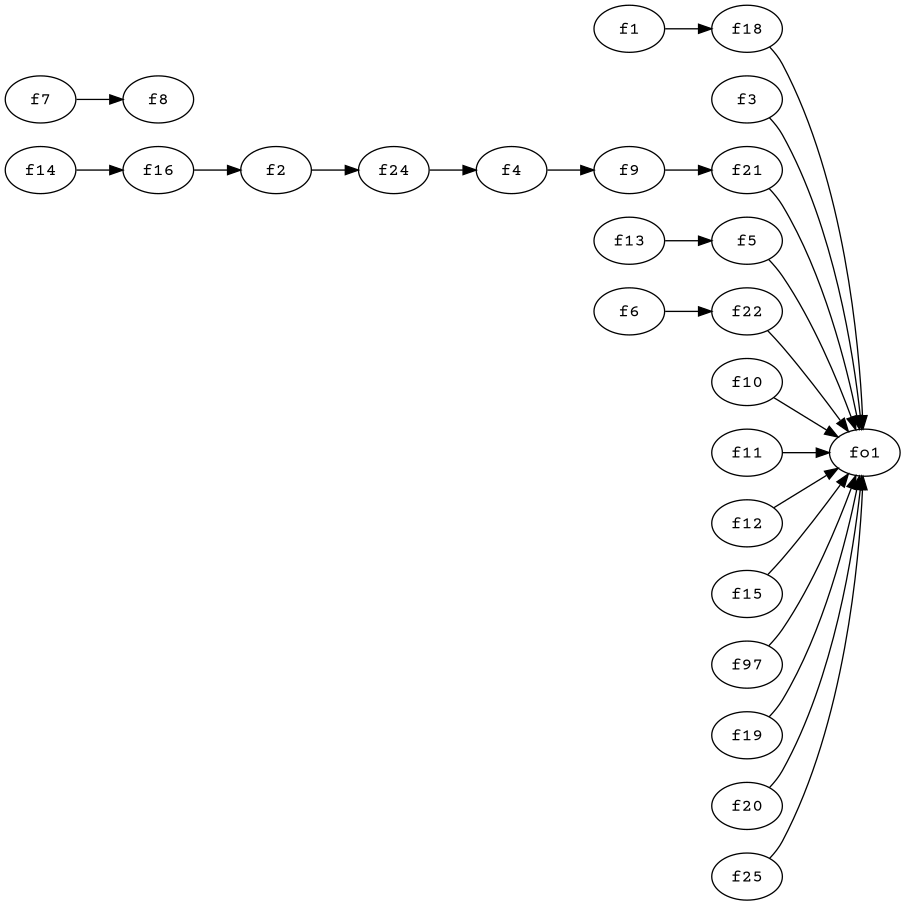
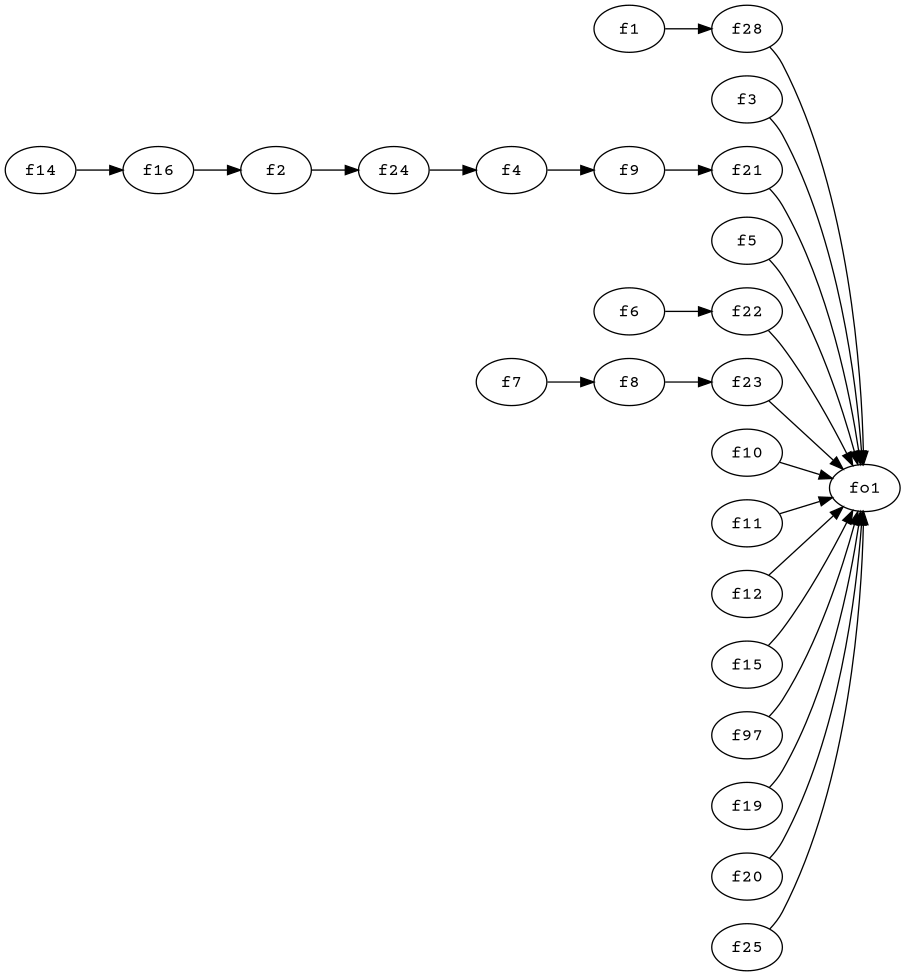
node "f18": label "f18" -> "f28"
node "f13": removed
node "f23": added
